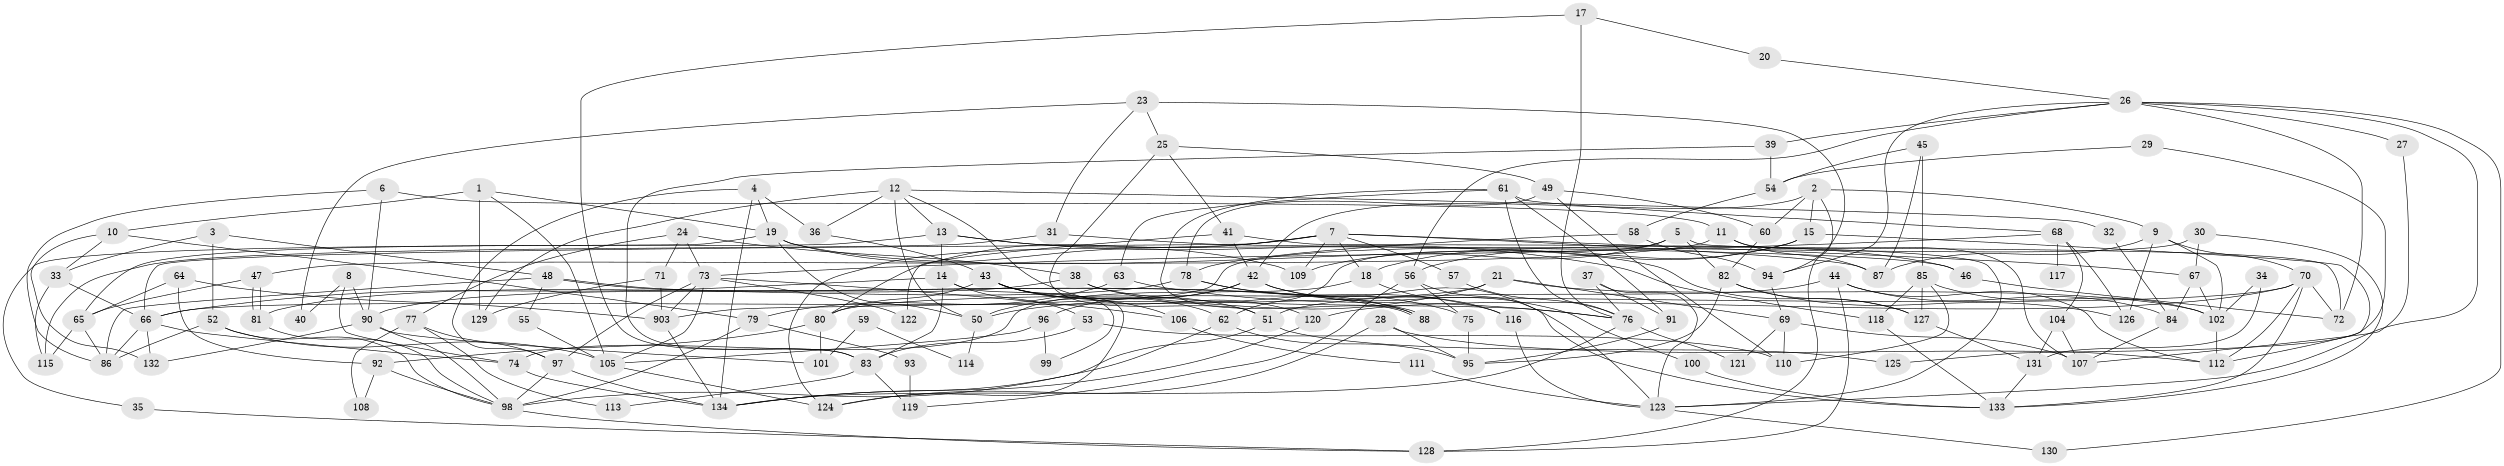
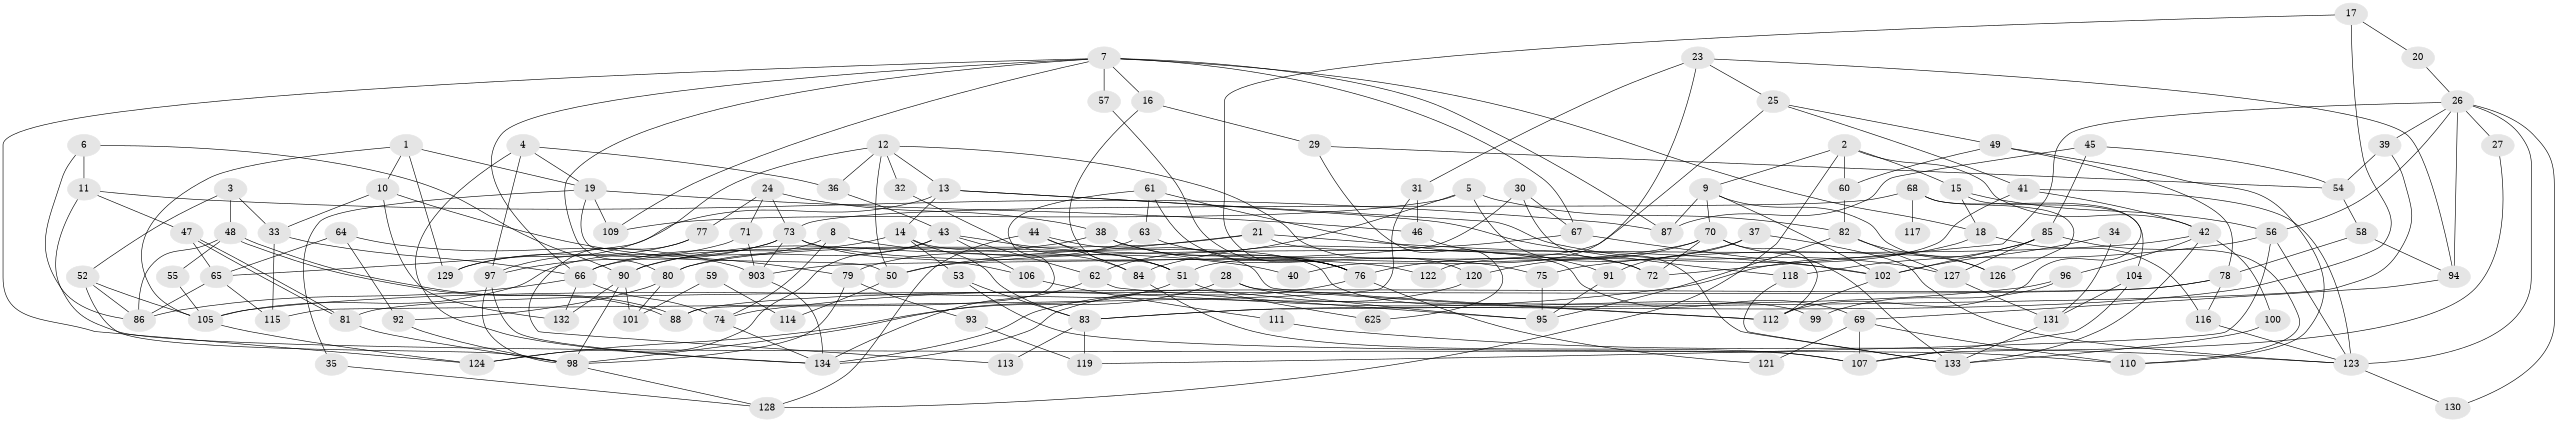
node "16": added
edge "61" -- "68": removed
node "125": label "125" -> "625"
node "108": removed
